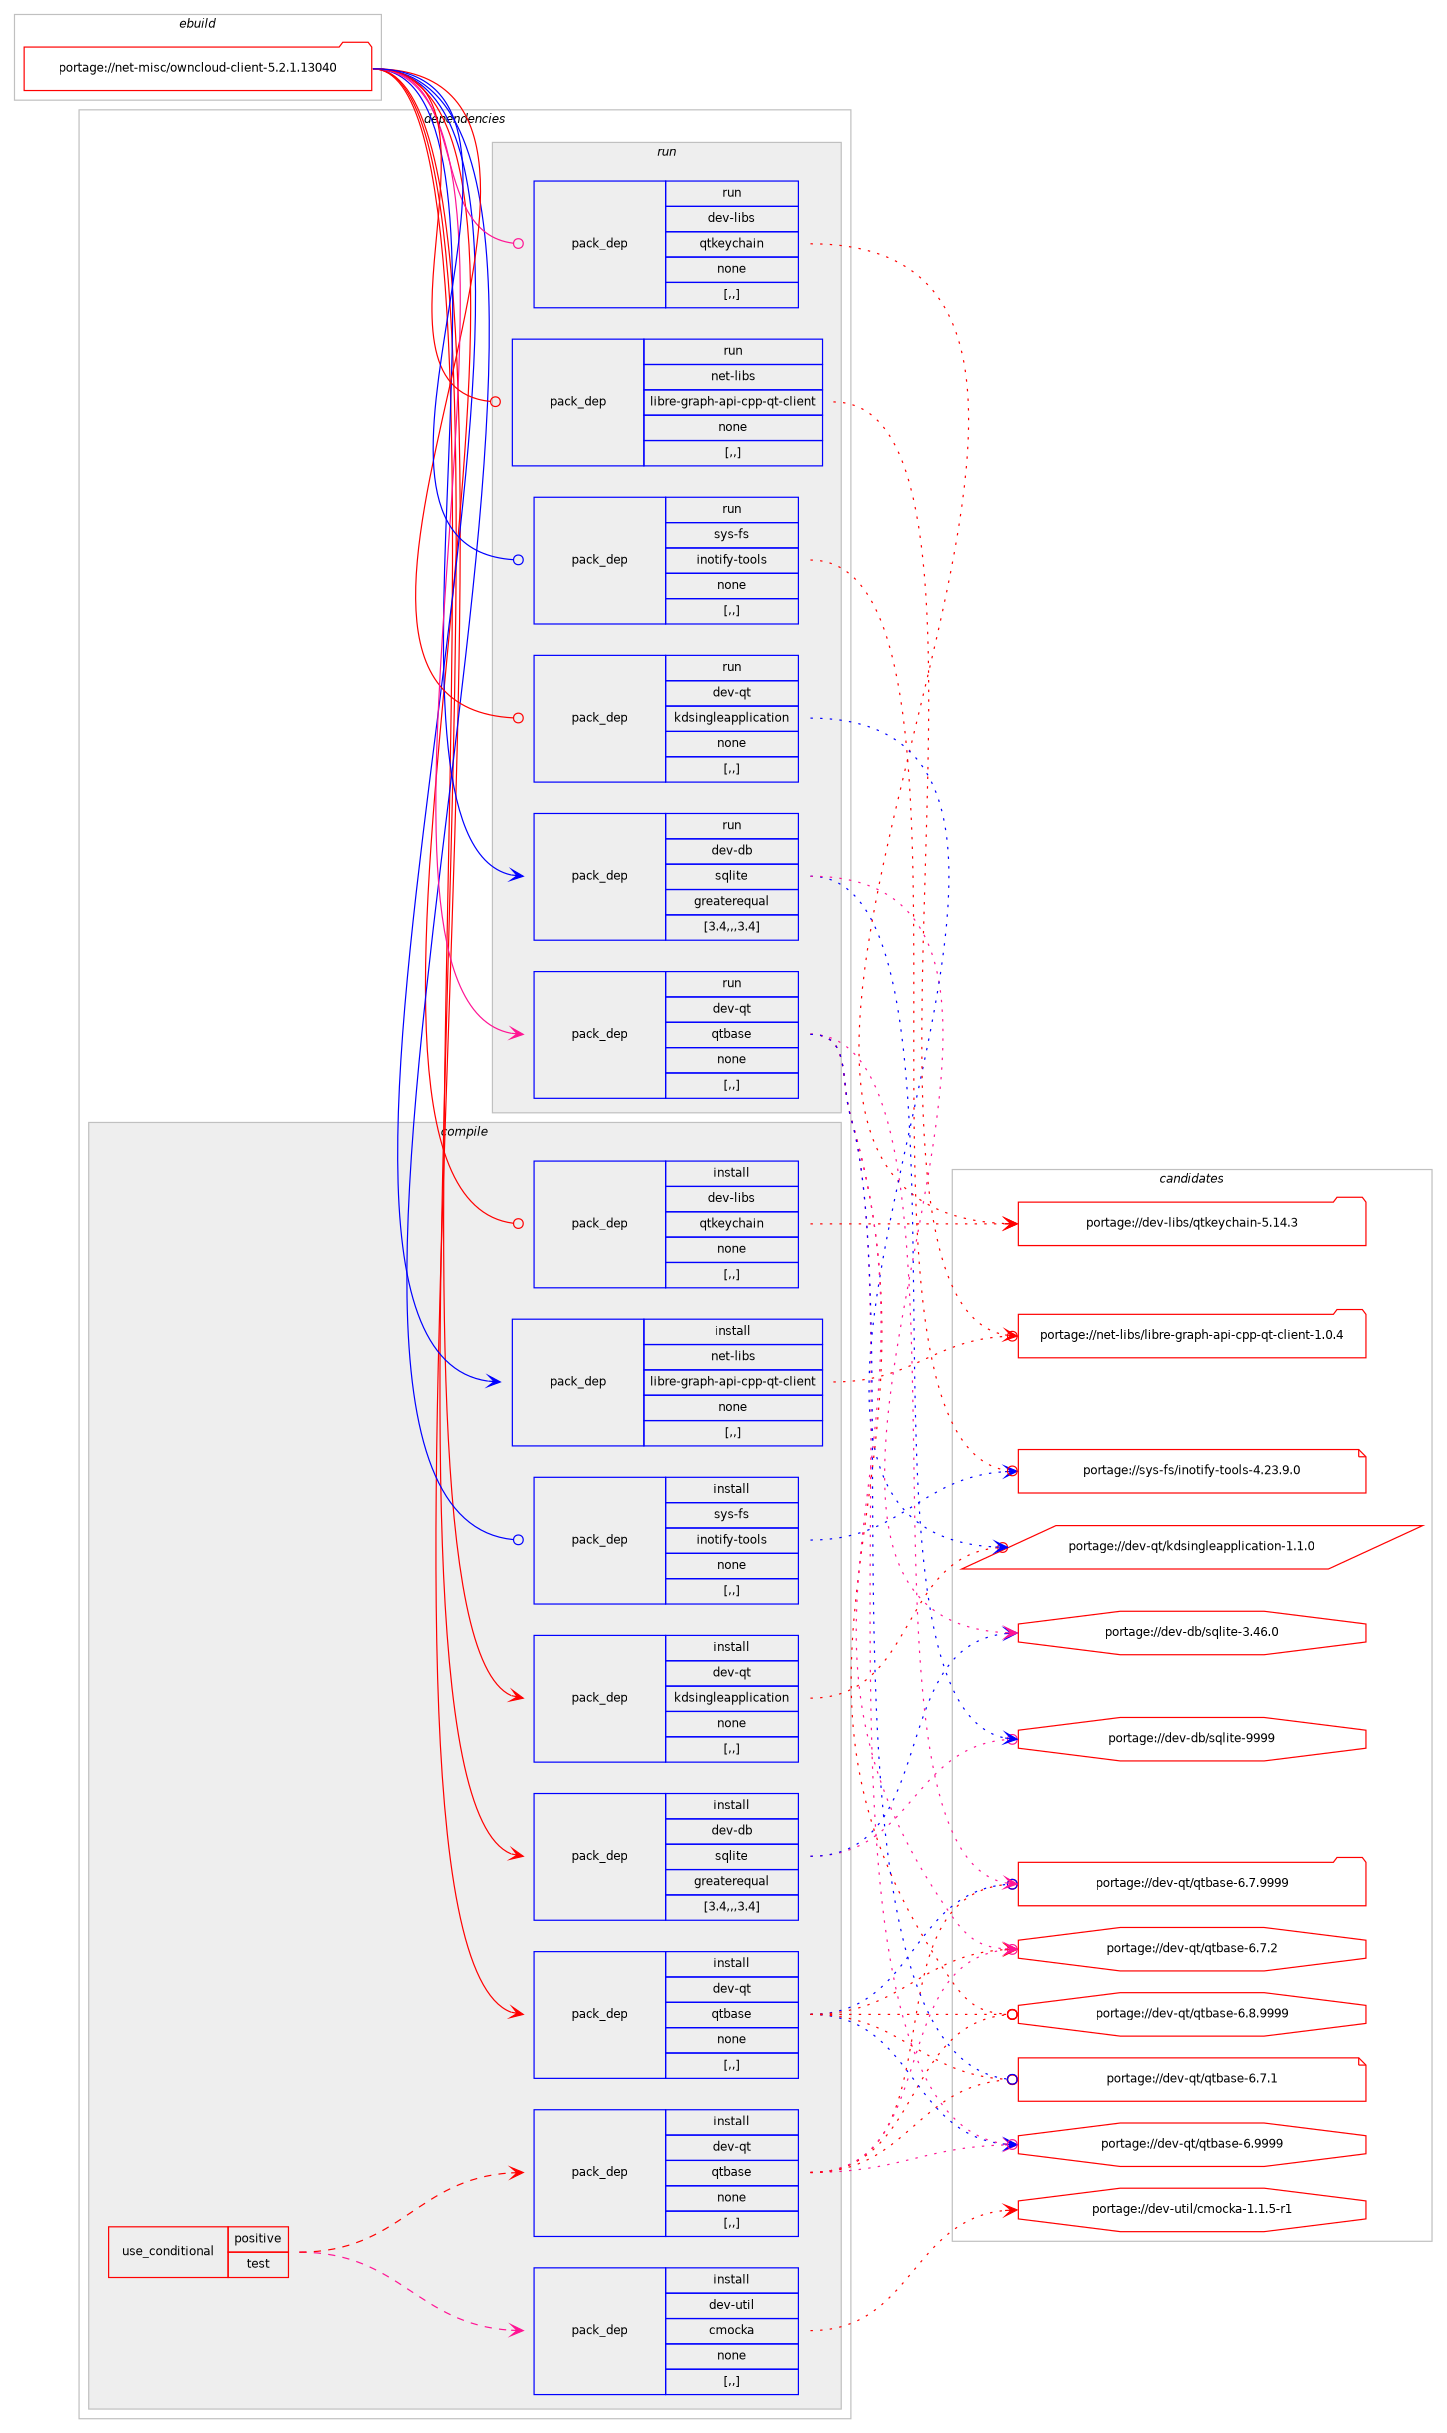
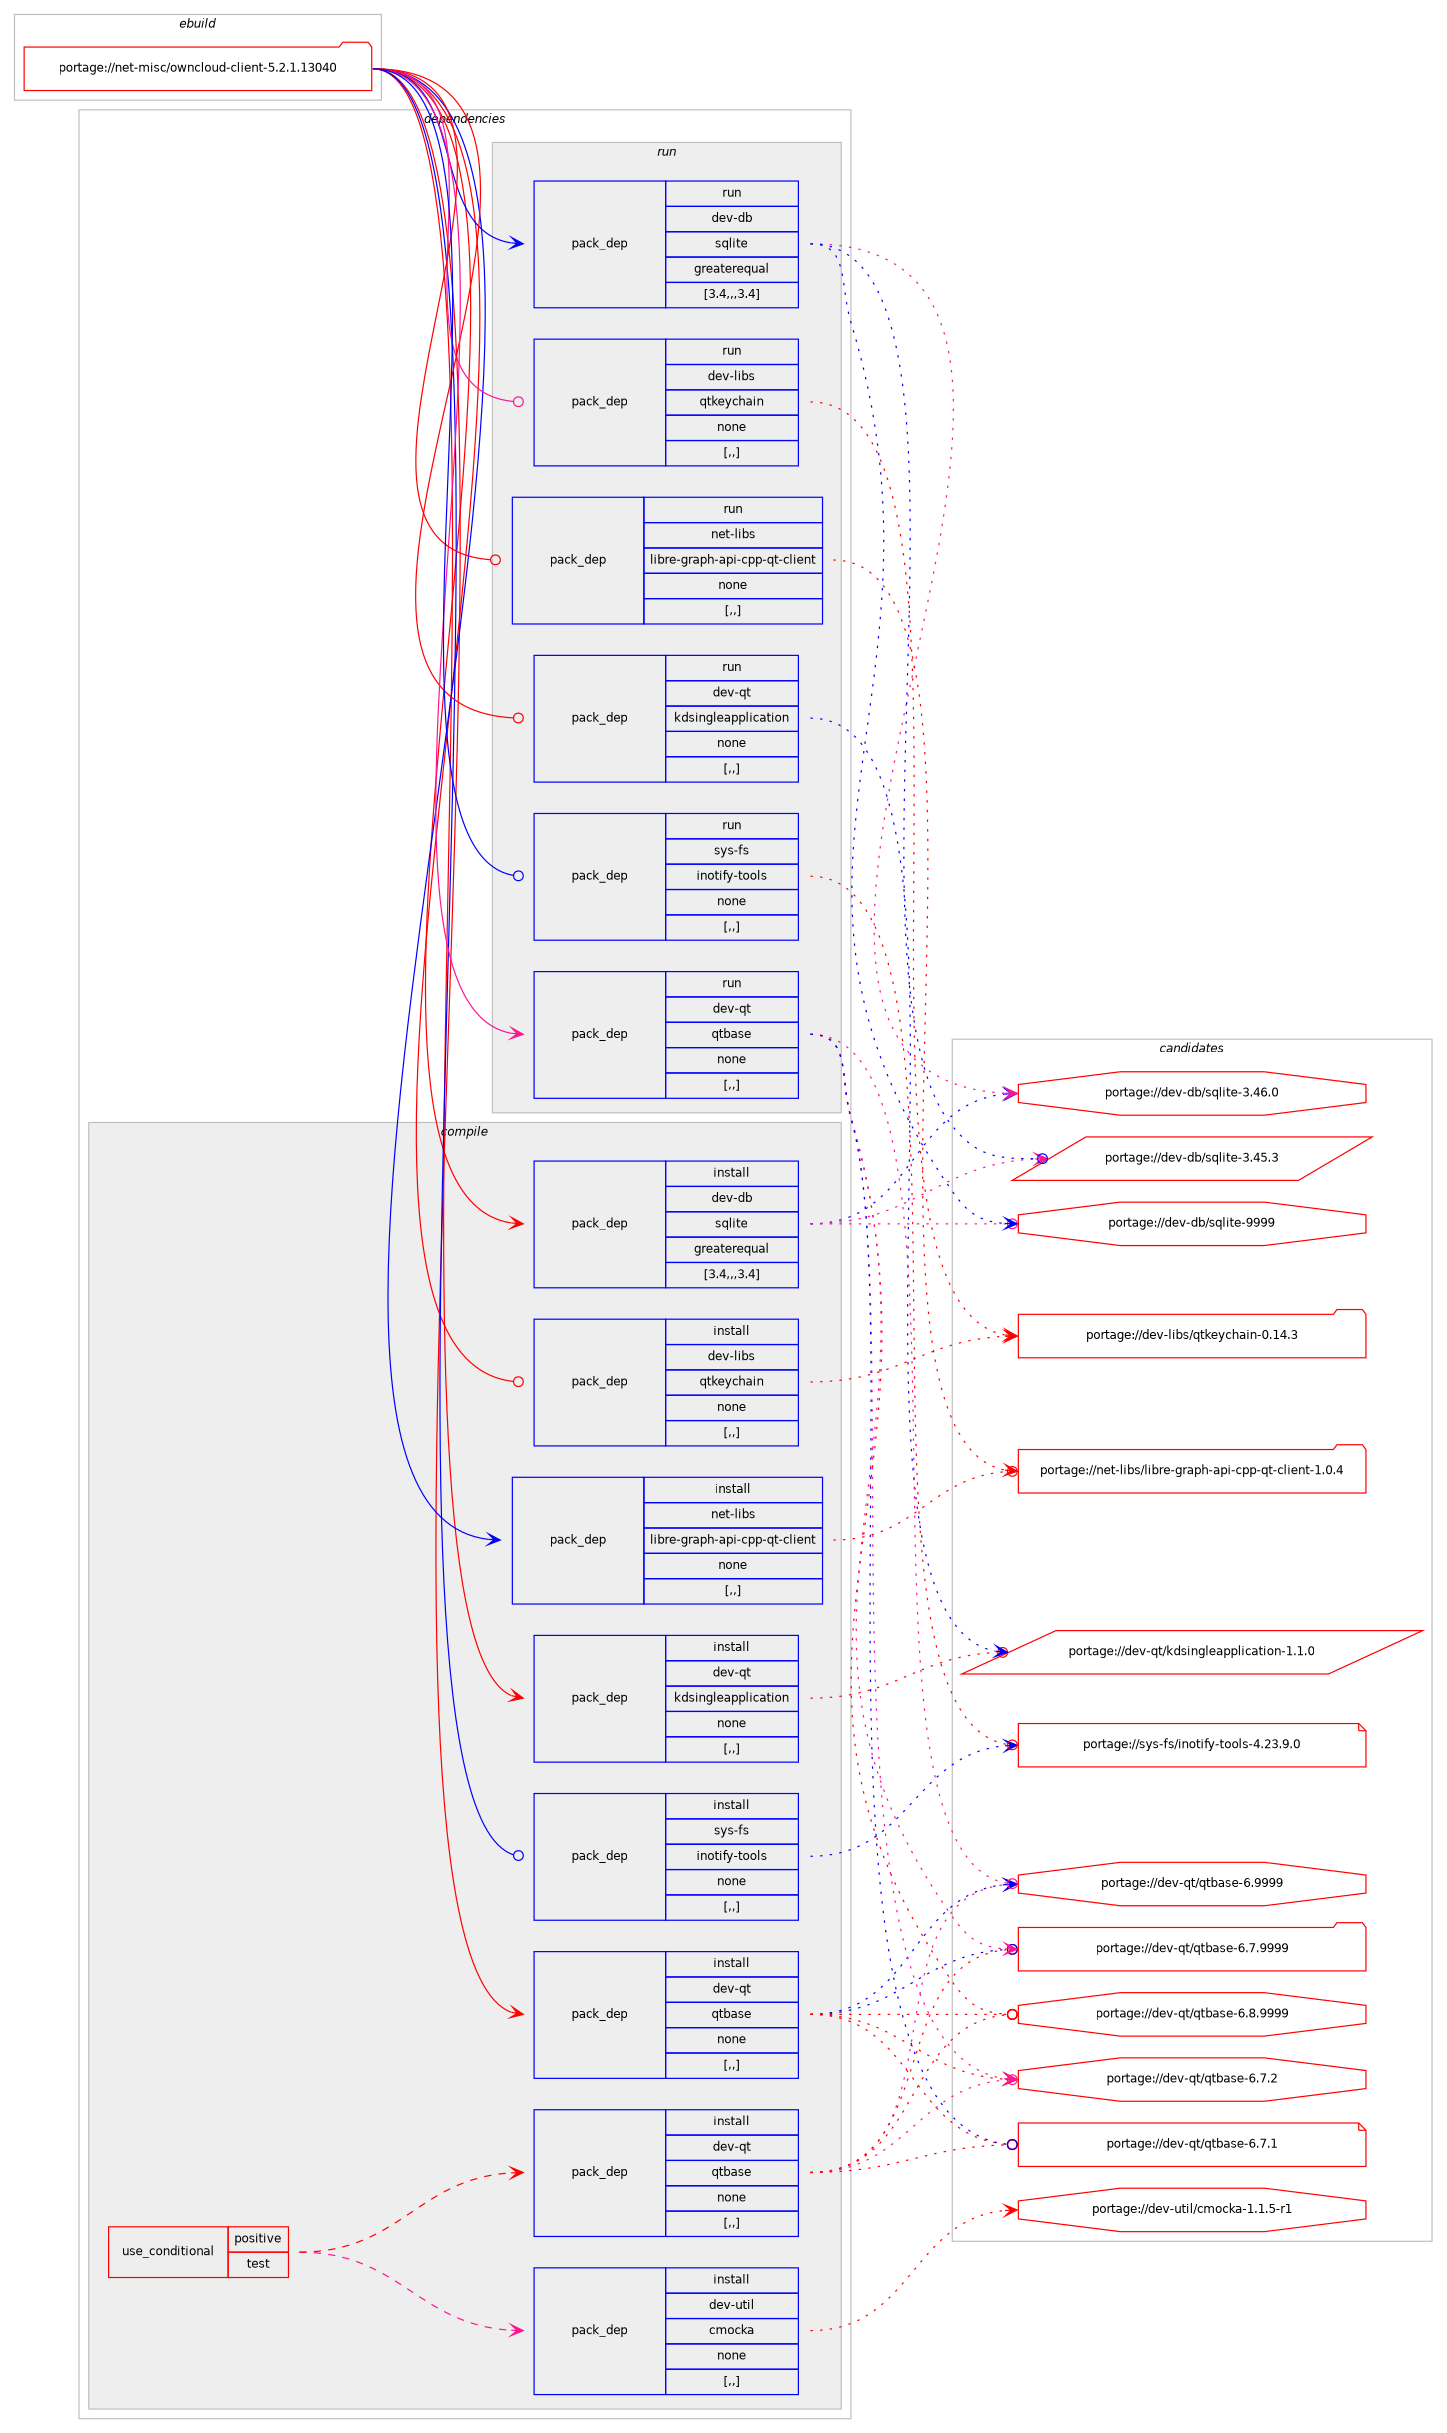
node "portage://dev-db/sqlite-3.45.3": added
node "portage://dev-libs/qtkeychain-5.14.3": label "portage://dev-libs/qtkeychain-5.14.3" -> "portage://dev-libs/qtkeychain-0.14.3"
